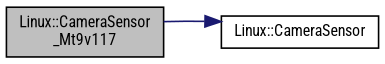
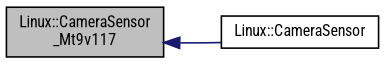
edge "Linux::CameraSensor _Mt9v117" -> "Linux::CameraSensor": reversed
